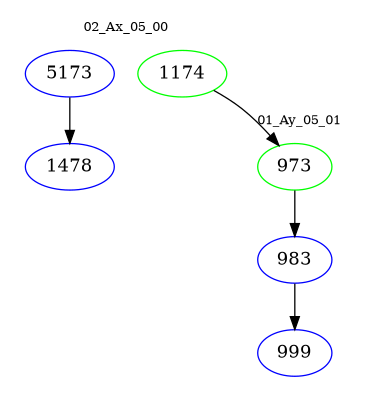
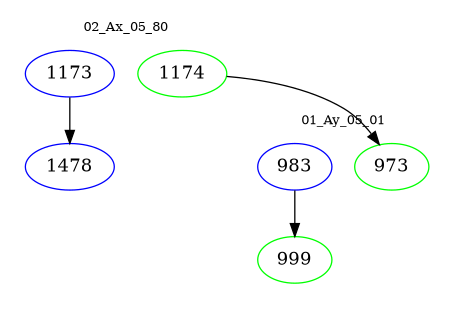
cluster "02_Ax_05_00": label "02_Ax_05_00" -> "02_Ax_05_80"
node "5173": label "5173" -> "1173"
edge "973" -> "983": removed
node "999": color blue -> green
